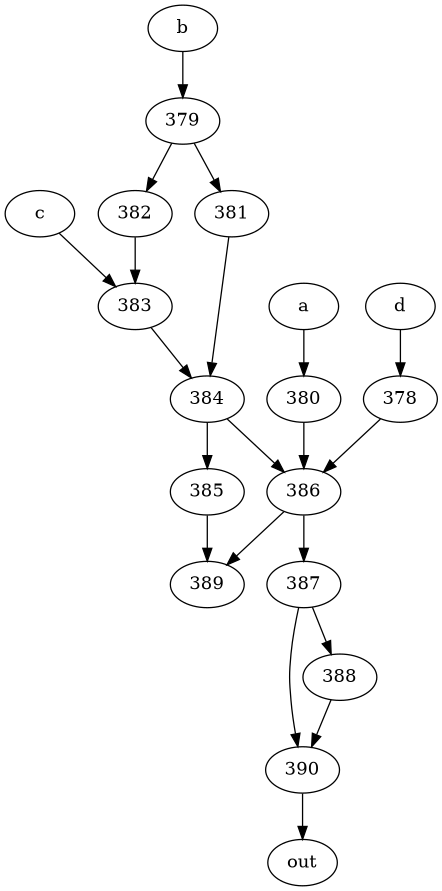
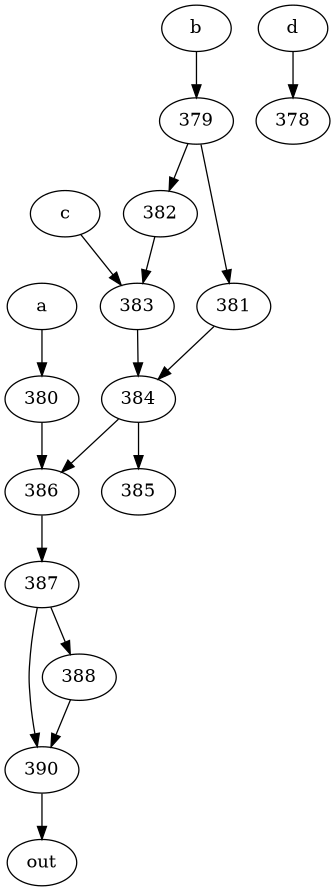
edge "378" -> "386": removed
node "389": removed
